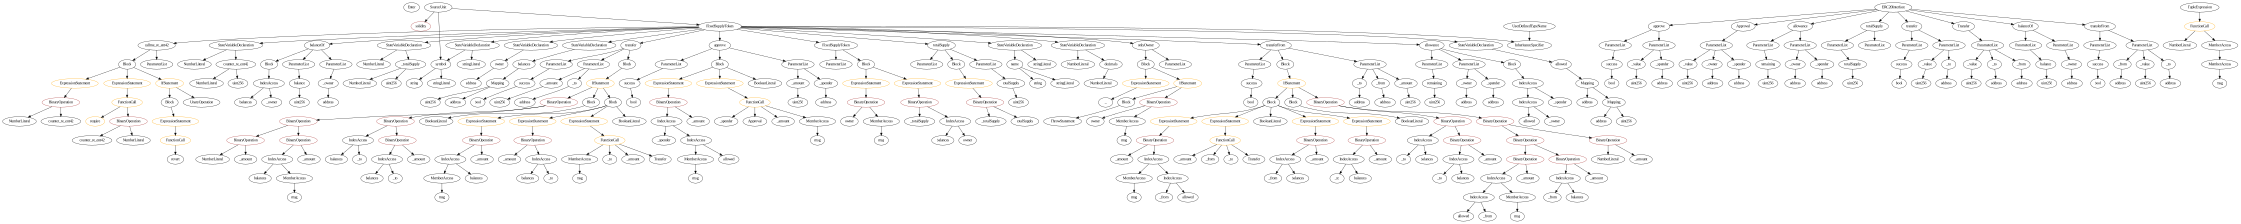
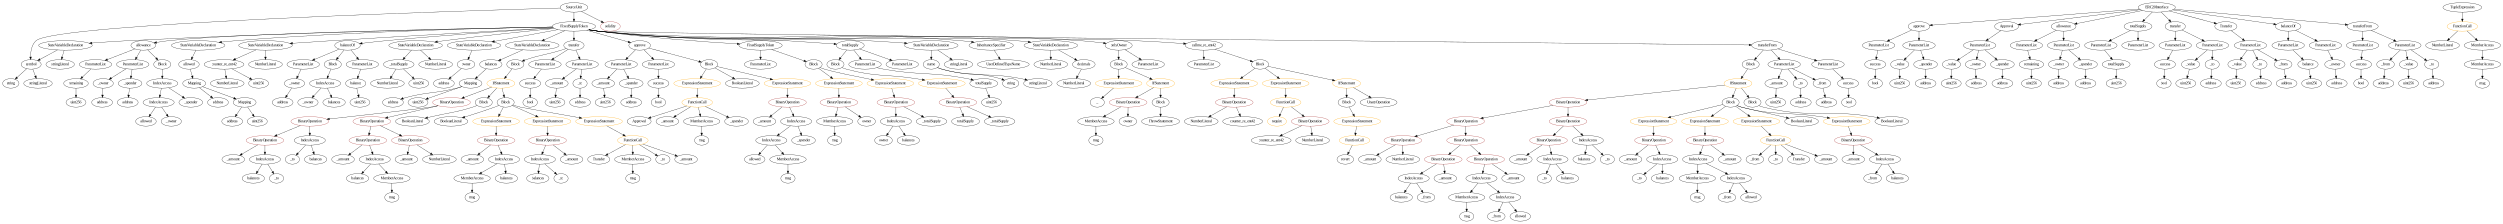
node "Enter": removed
edge "UserDefinedTypeName" -> "InheritanceSpecifier": reversed
